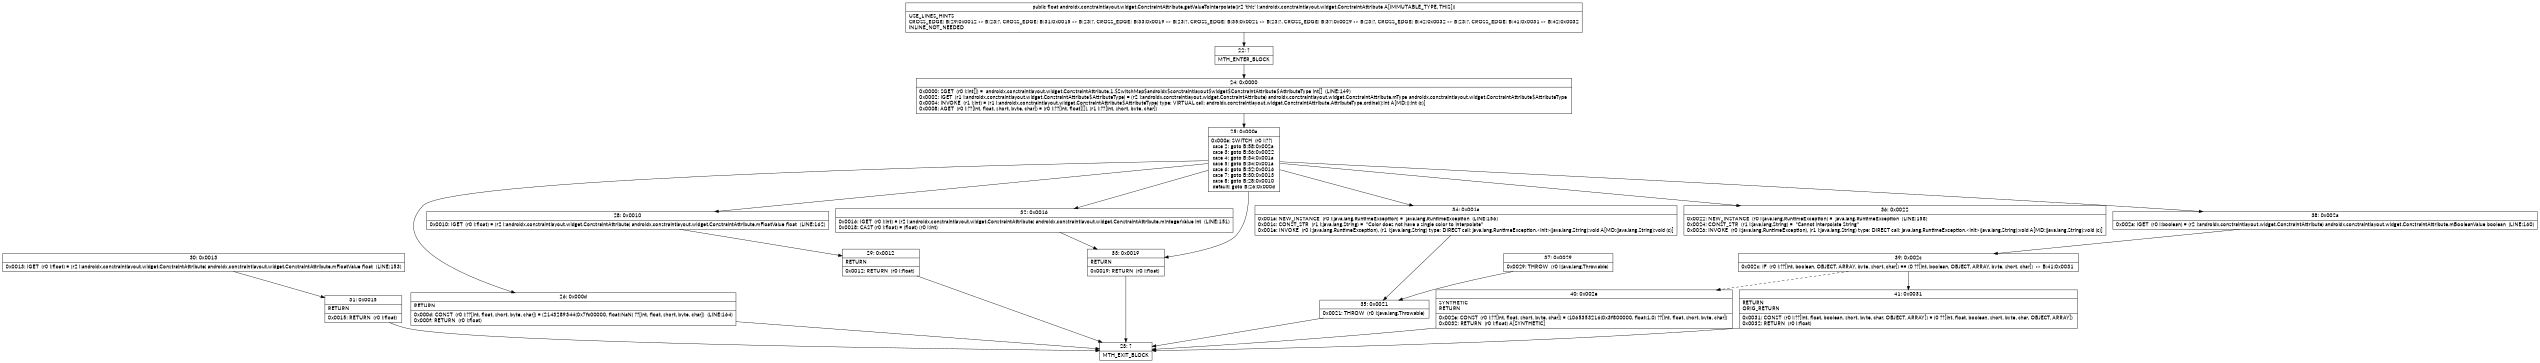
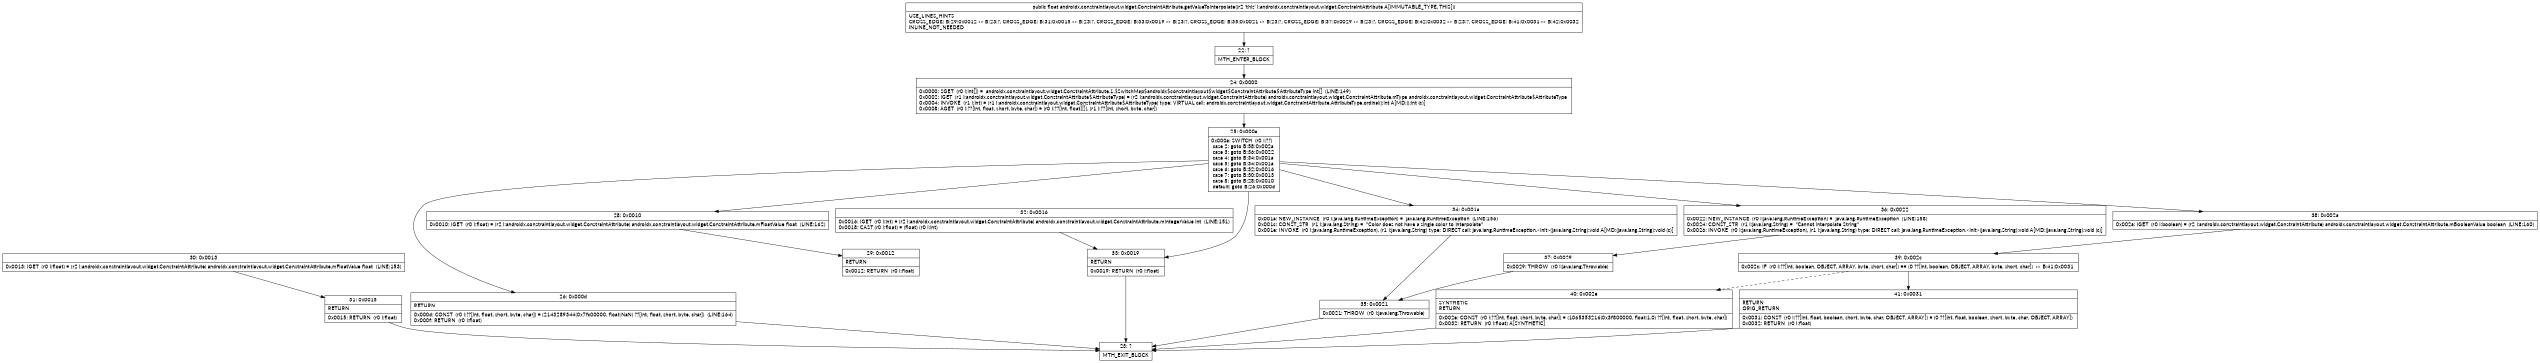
edge "25: 0x000a" -> "32: 0x0016": removed
edge "36: 0x0022" -> "37: 0x0029": added
edge "29: 0x0012" -> "23: ?": removed
